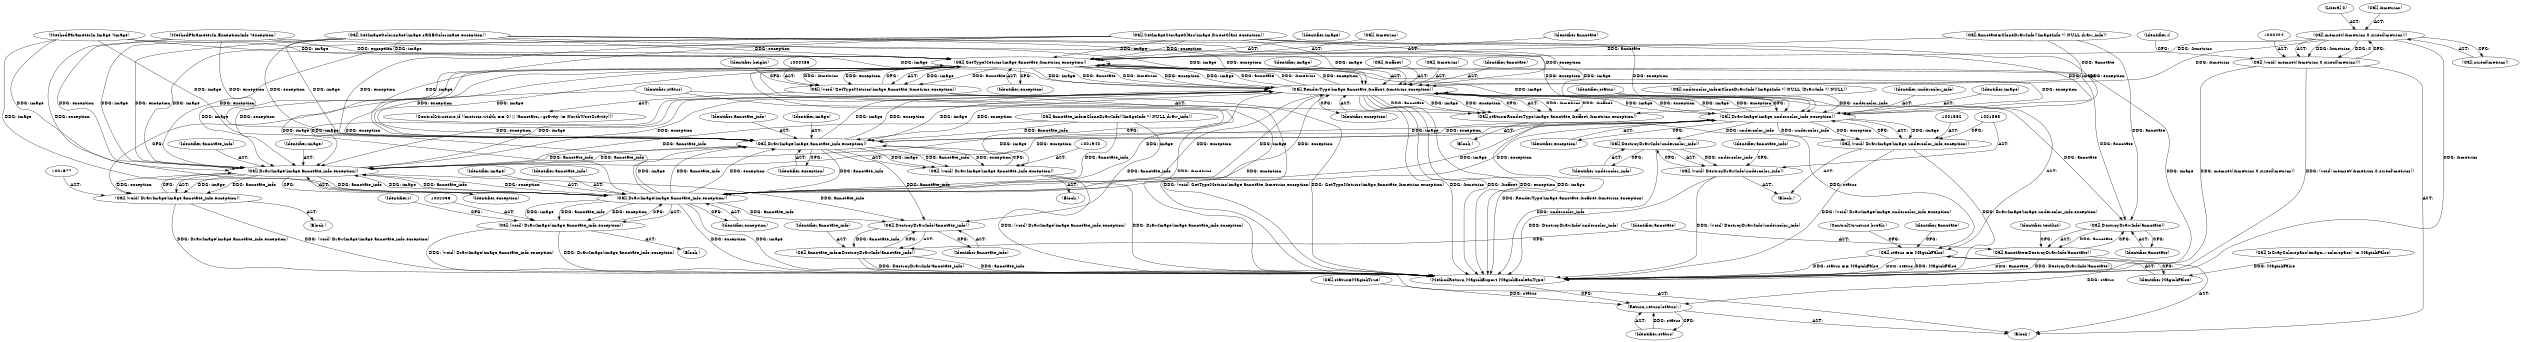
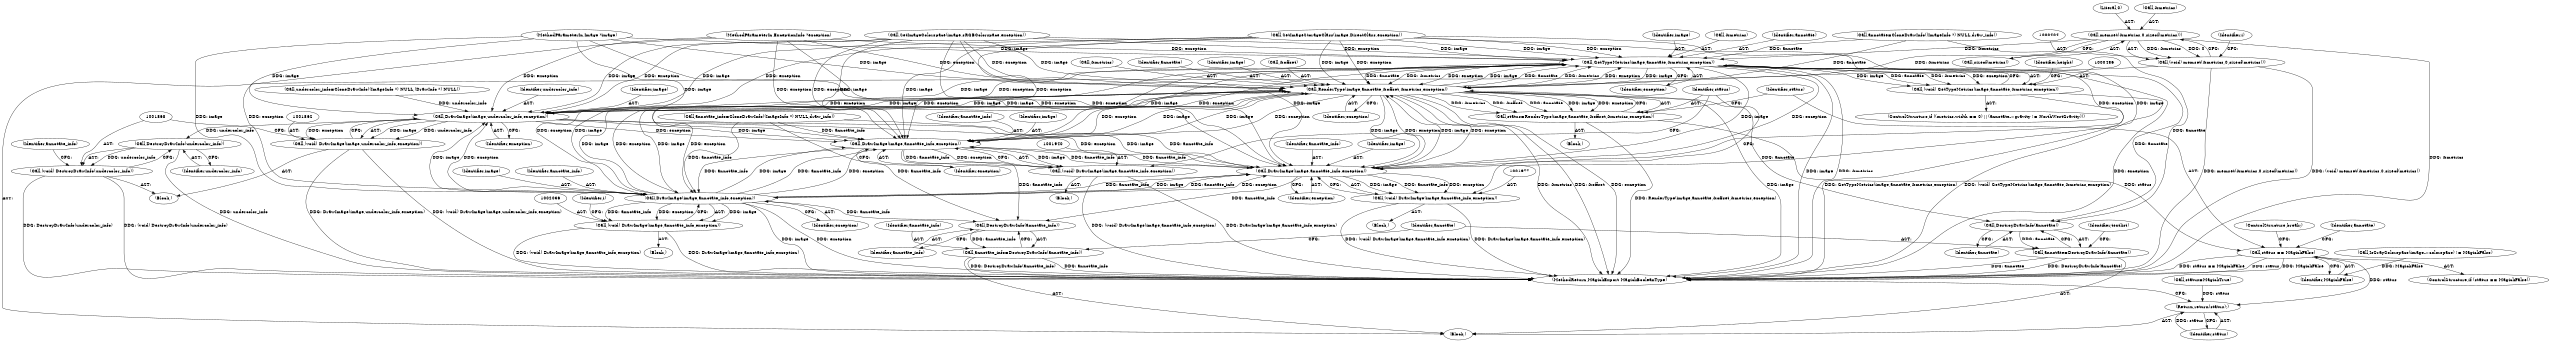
edge "(MethodParameterIn,Image *image)" -> "(Call,DrawImage(image,undercolor_info,exception))": added, label "DDG: image"
edge "(MethodParameterIn,ExceptionInfo *exception)" -> "(Call,RenderType(image,annotate,&offset,&metrics,exception))": added, label "DDG: exception"
node "(ControlStructure,if (status == MagickFalse))": added
